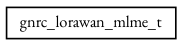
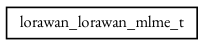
node "gnrc_lorawan_mlme_t": label "gnrc_lorawan_mlme_t" -> "lorawan_lorawan_mlme_t"
